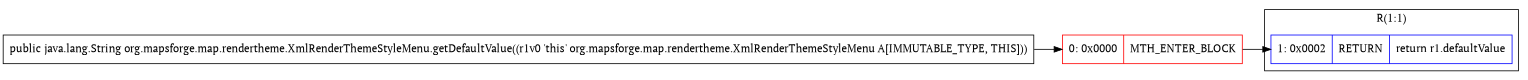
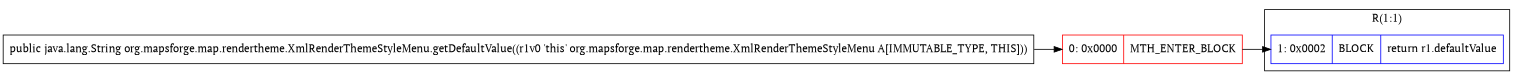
node "1: 0x0002": text "RETURN" -> "BLOCK"
